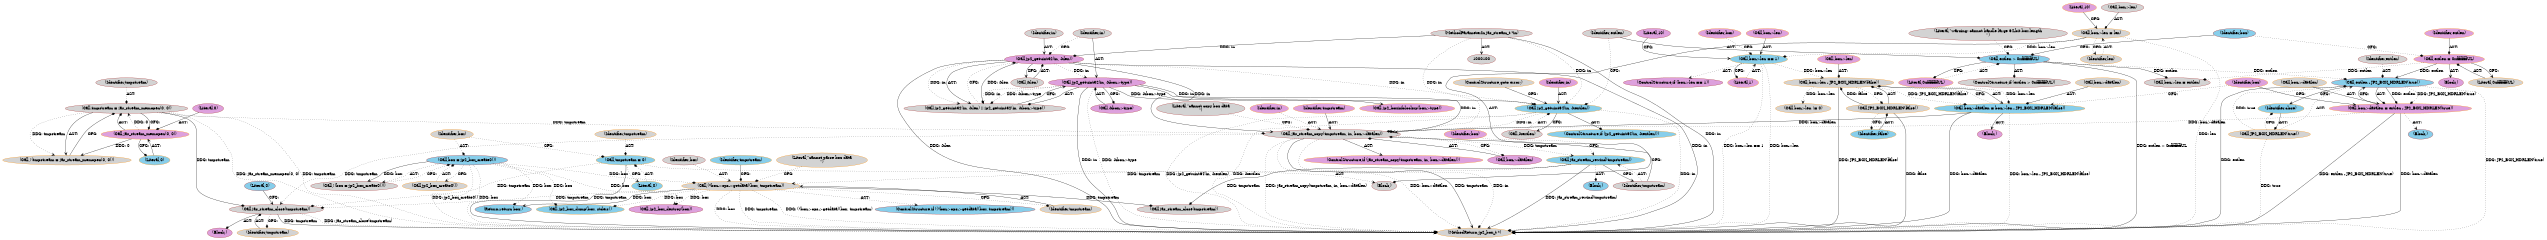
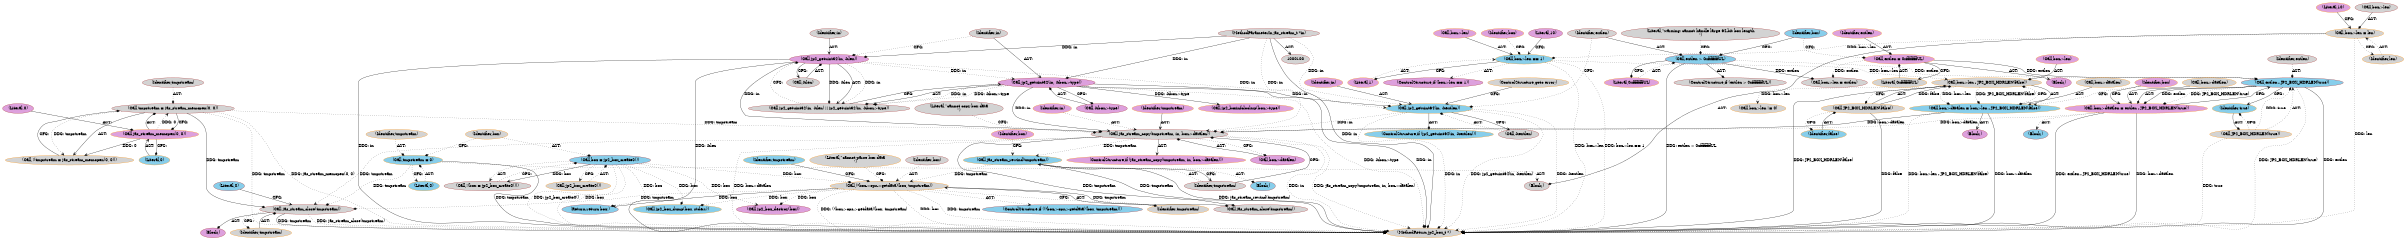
edge "(MethodParameterIn,jas_stream_t *in)" -> "(Call,jp2_getuint32(in, &box->type))": added, label "DDG: in"
node "(Identifier,close)": label "(Identifier,close)" -> "(Identifier,true)"
